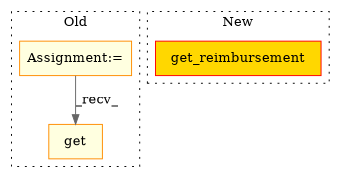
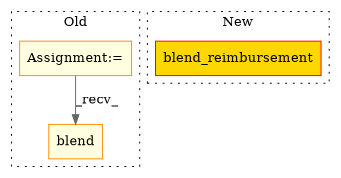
node "get_reimbursement": label "get_reimbursement" -> "blend_reimbursement"
node "get": label "get" -> "blend"
